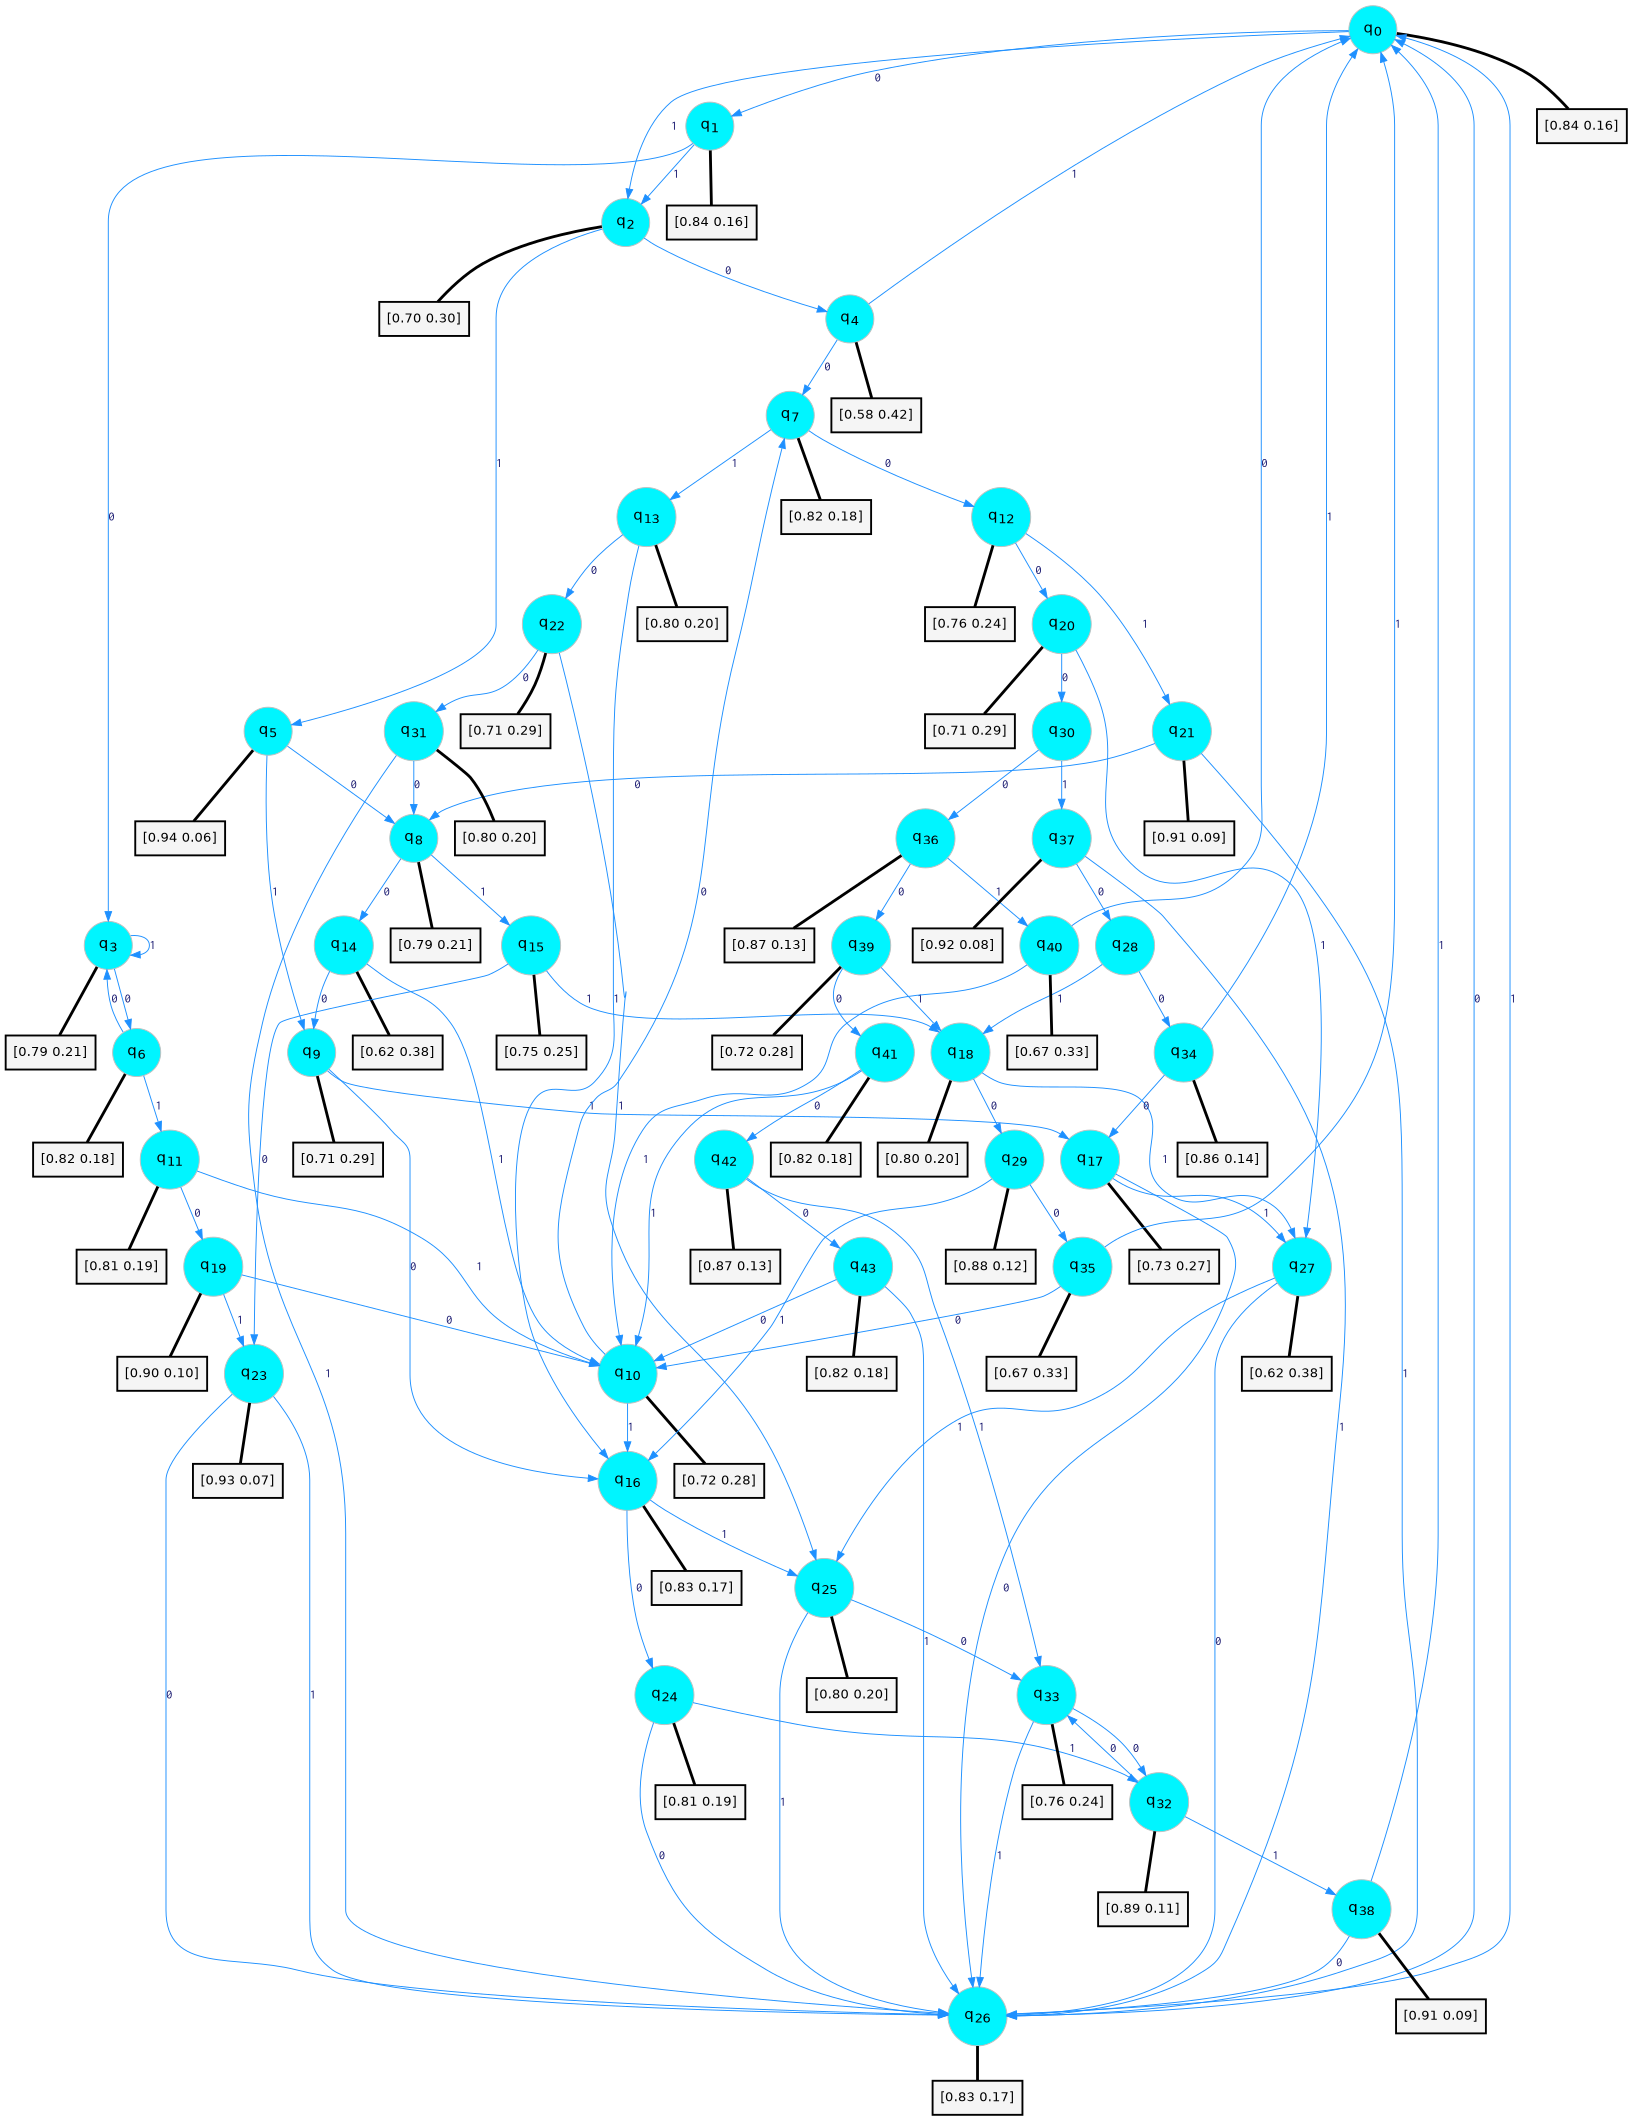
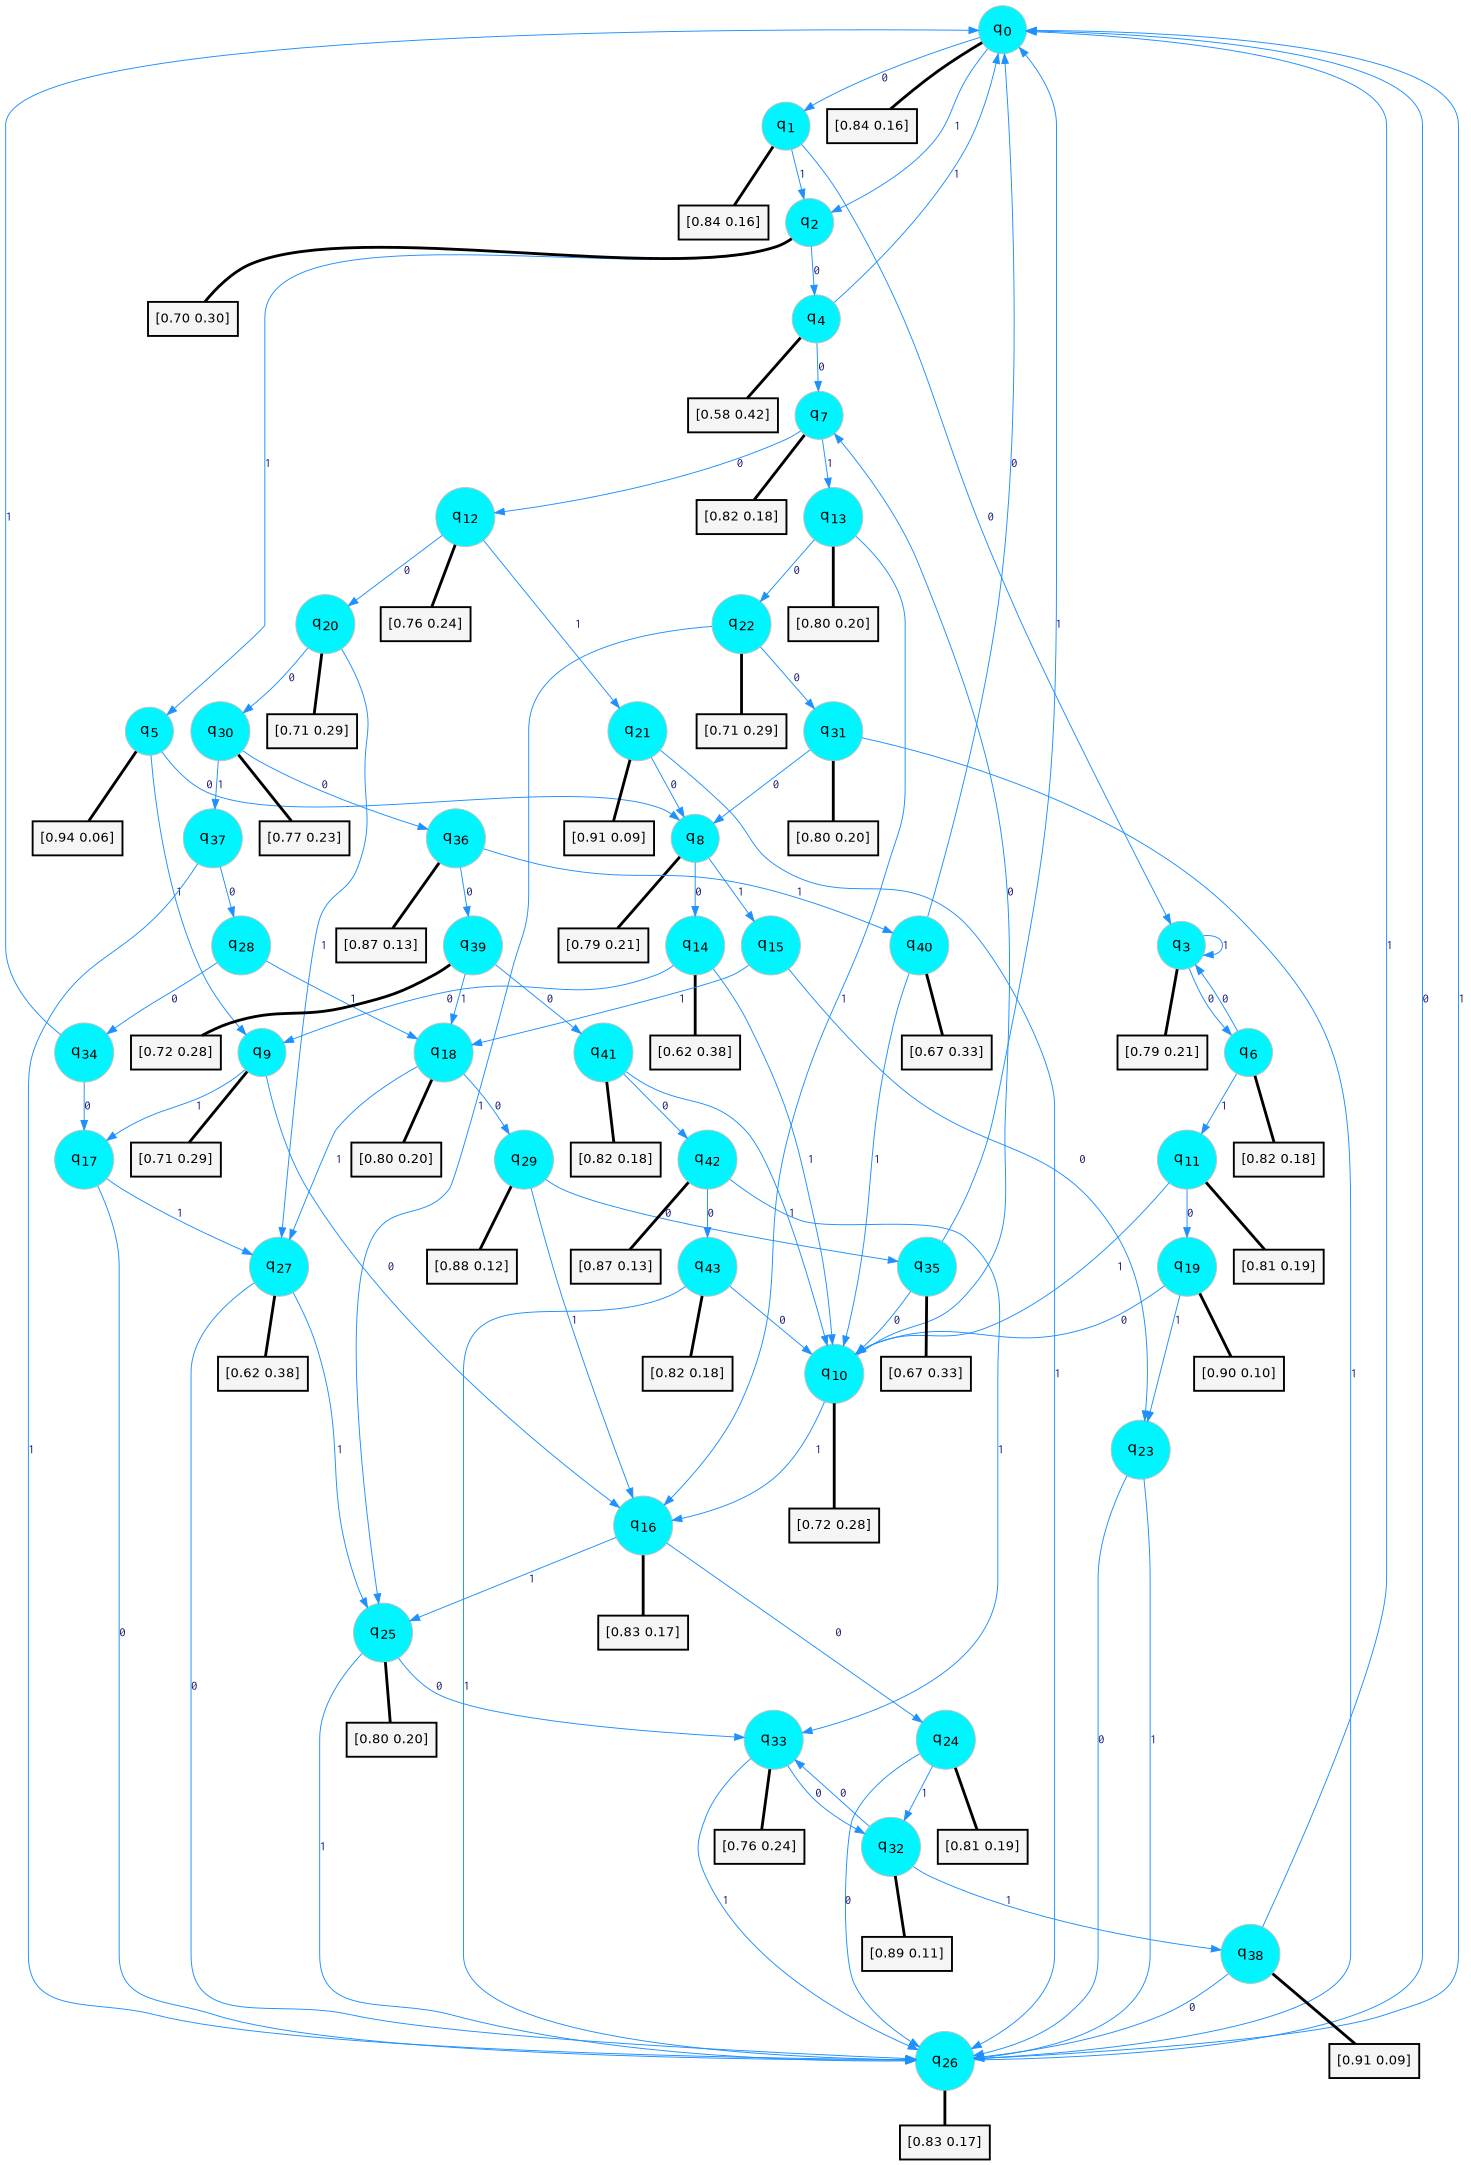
node "[0.77 0.23]": added
node "[0.92 0.08]": removed
node "[0.75 0.25]": removed
node "[0.86 0.14]": removed
node "[0.73 0.27]": removed
node "[0.93 0.07]": removed
